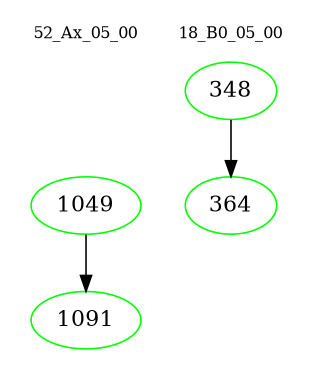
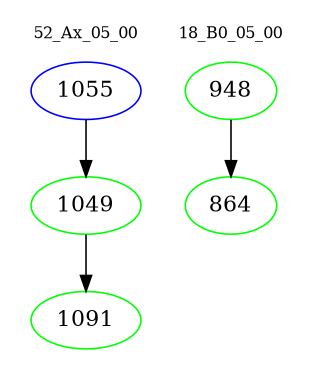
node "1055": added
node "348": label "348" -> "948"
node "364": label "364" -> "864"
